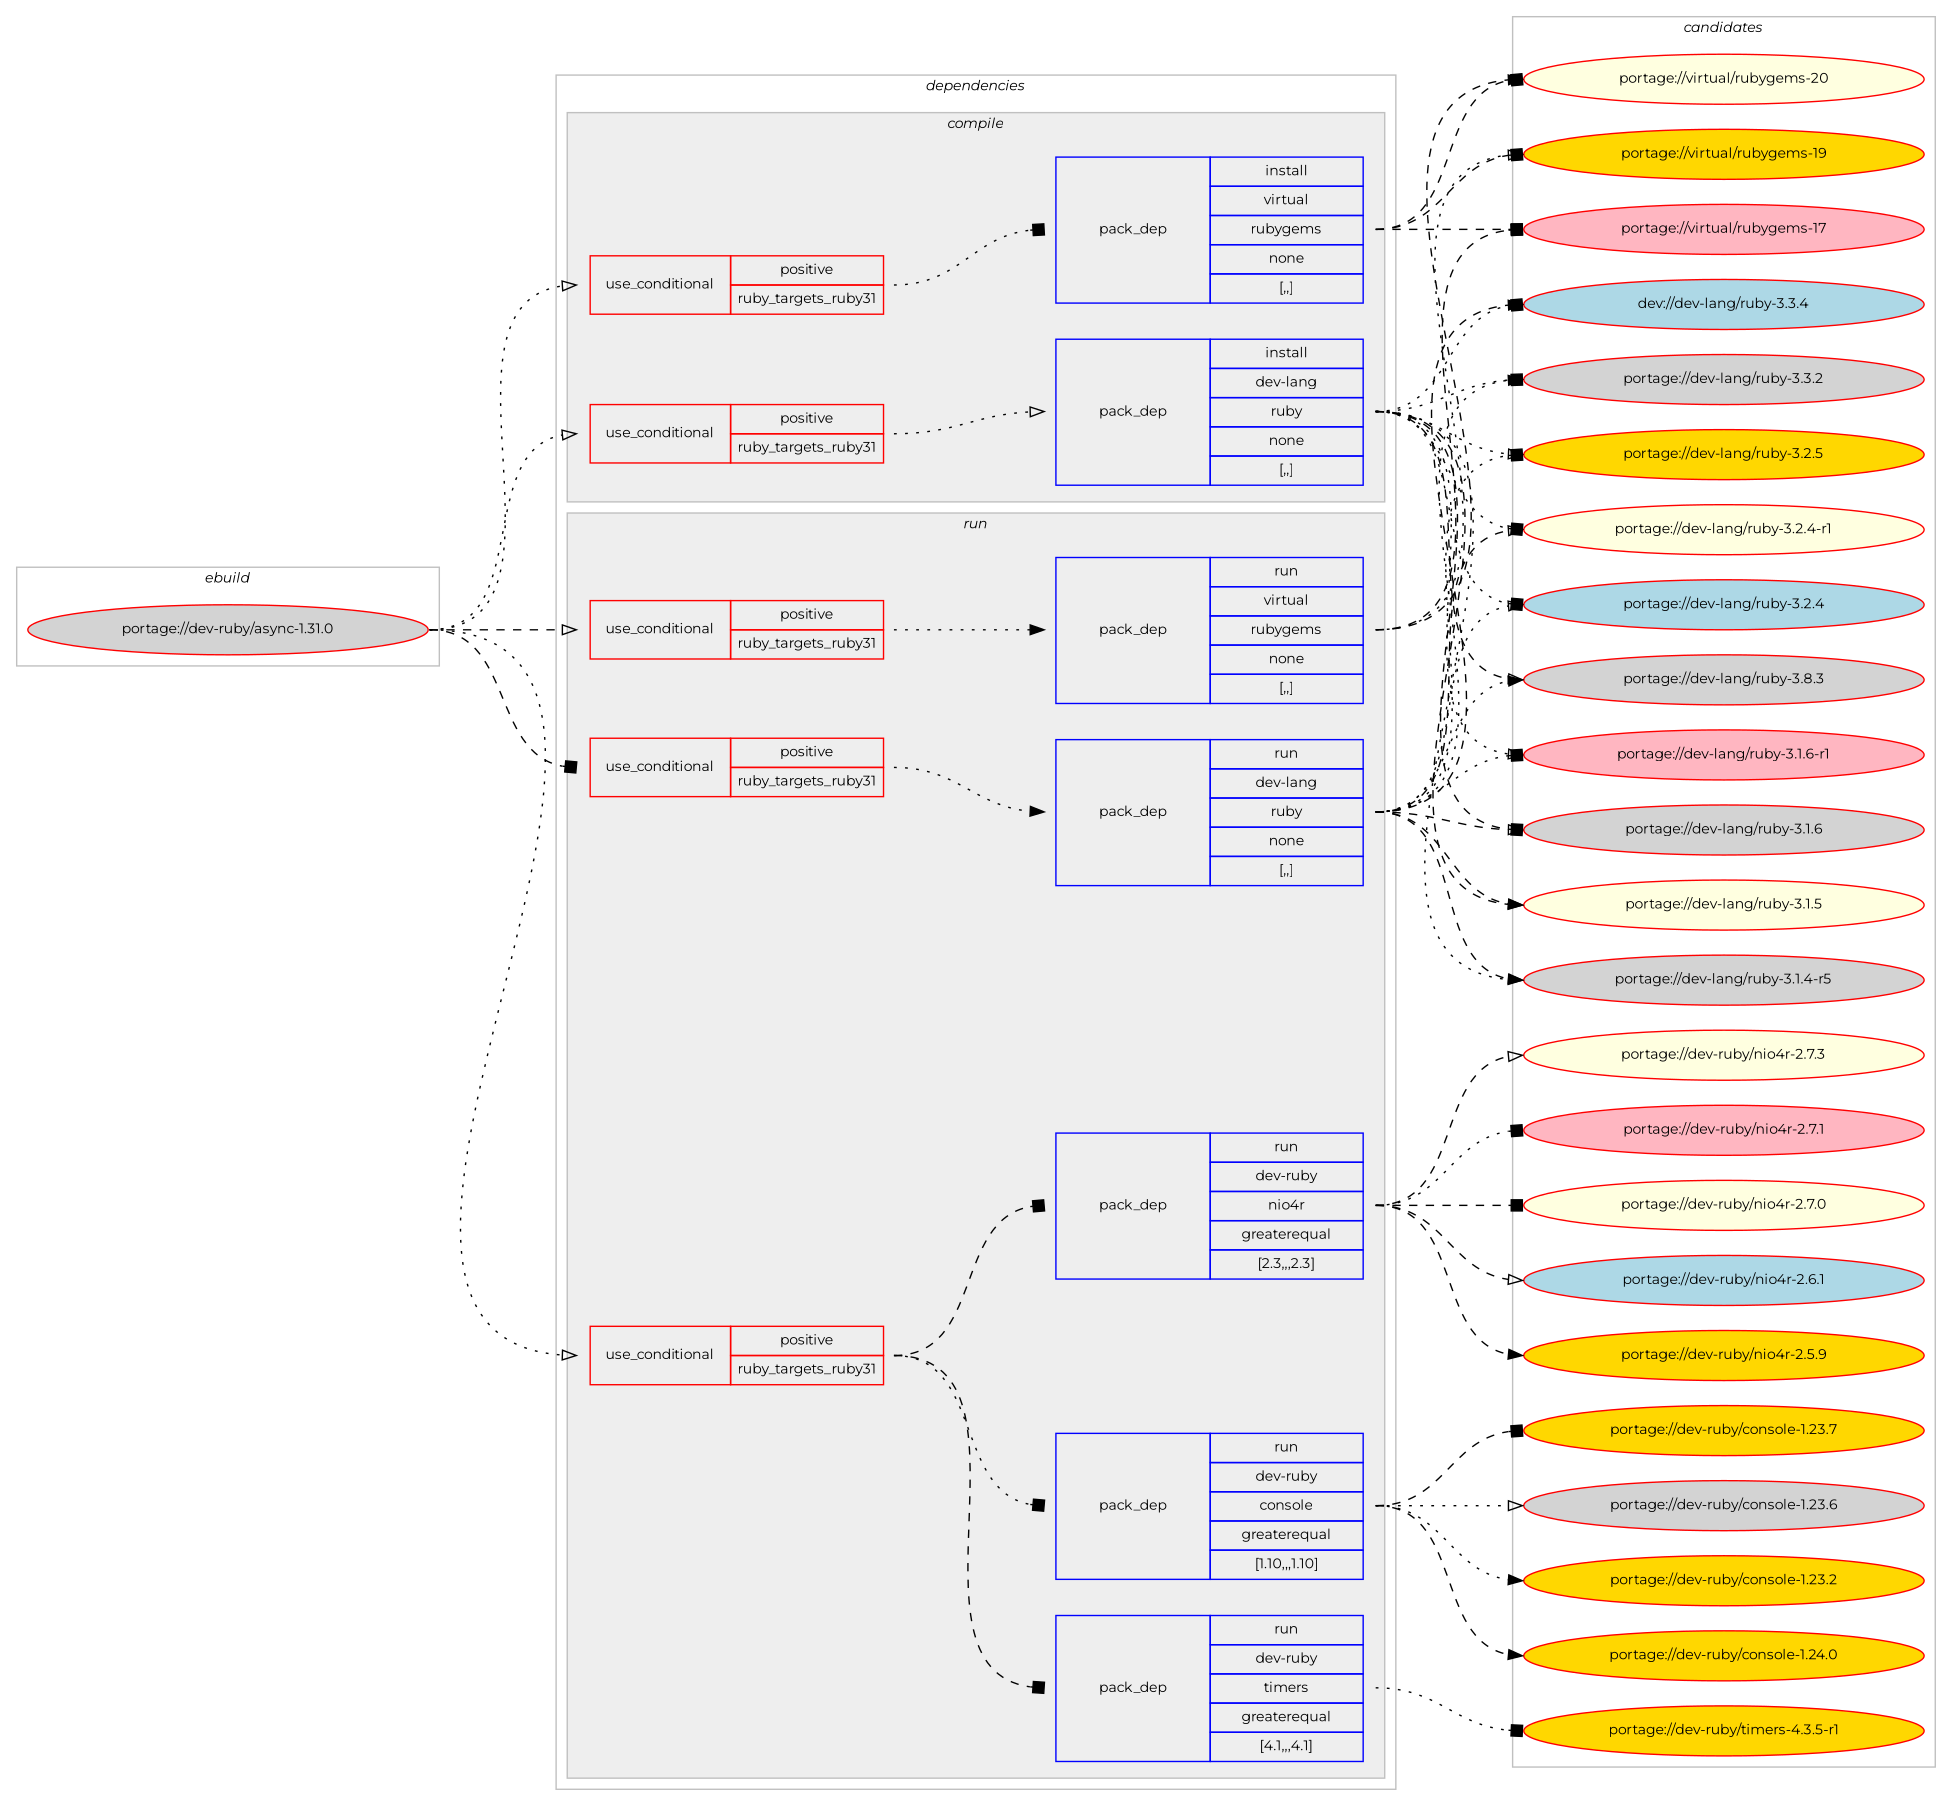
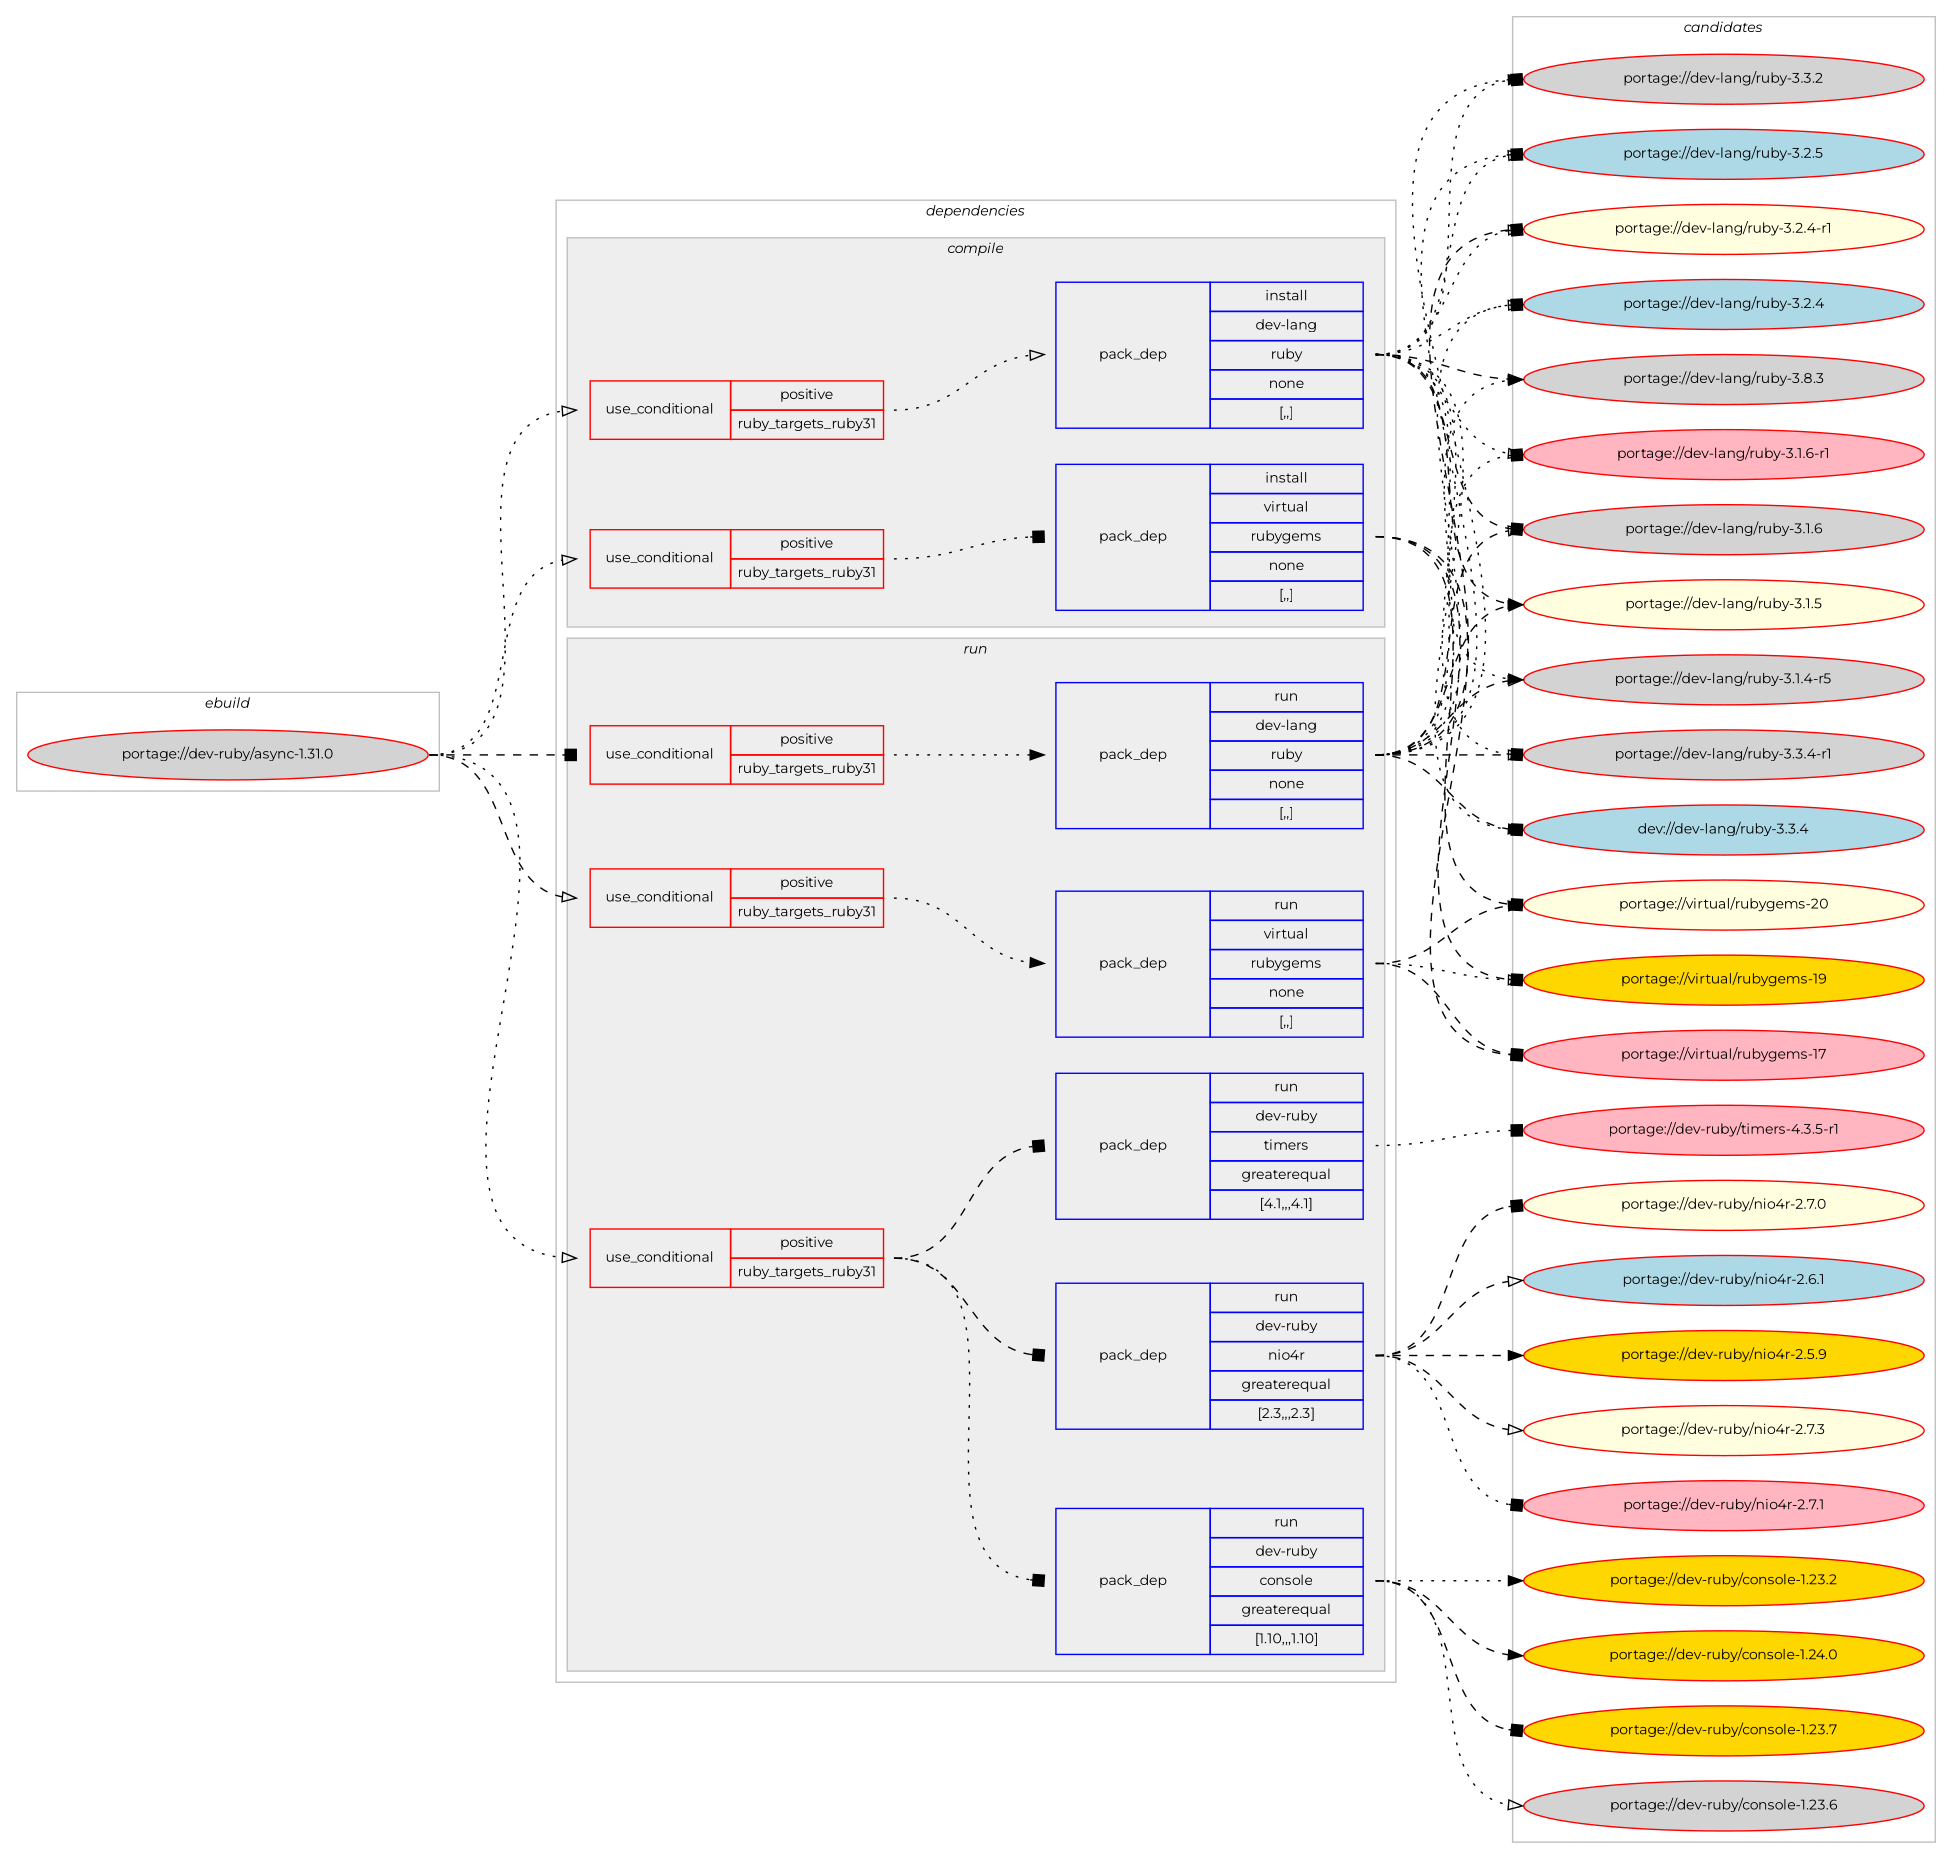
node "portage://dev-lang/ruby-3.2.5": fillcolor gold -> lightblue
node "portage://dev-lang/ruby-3.3.4-r1": added
node "portage://dev-ruby/timers-4.3.5-r1": fillcolor gold -> lightpink
